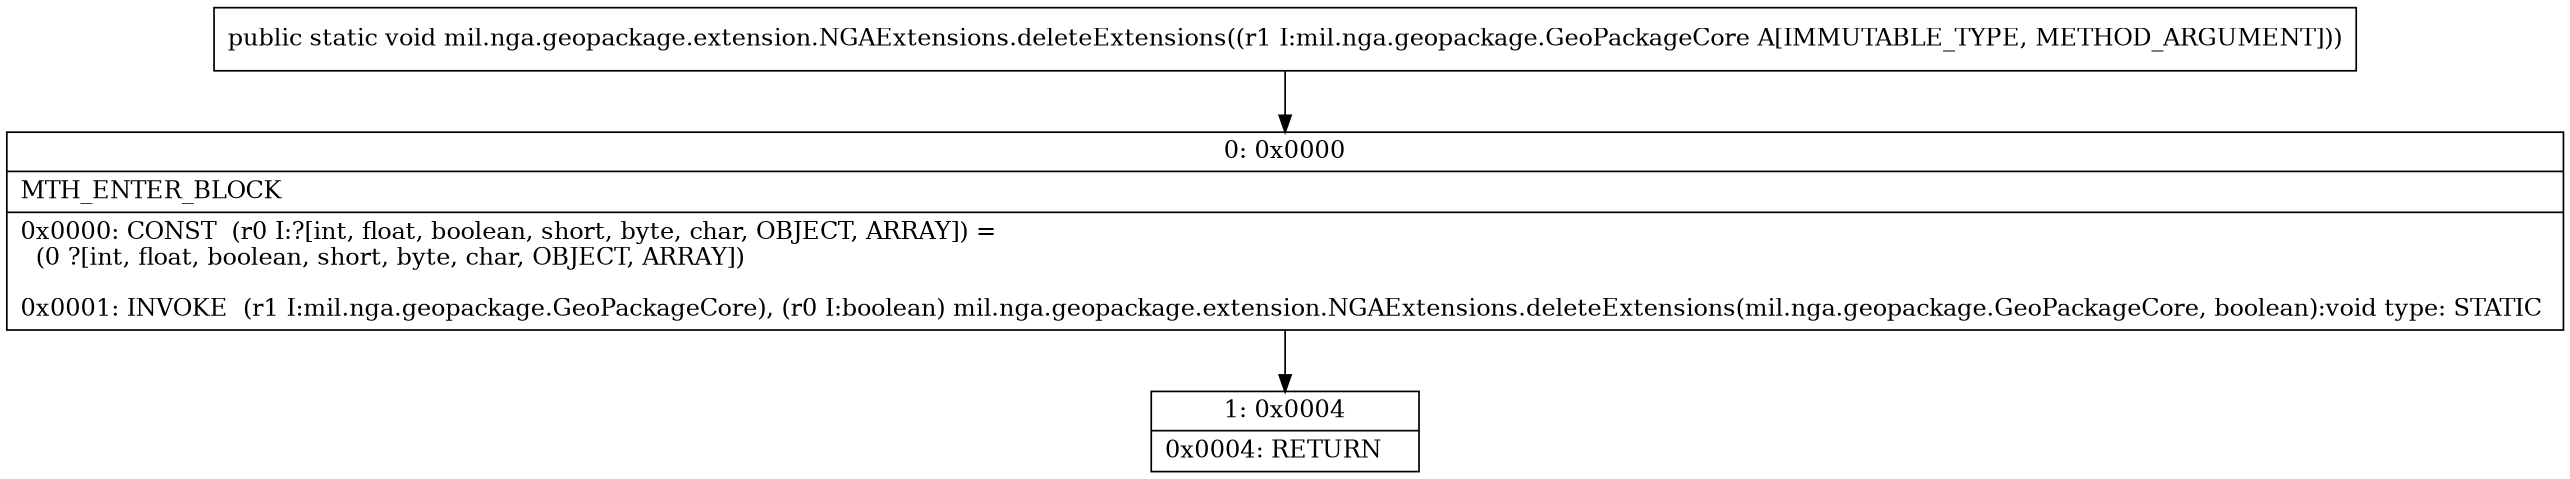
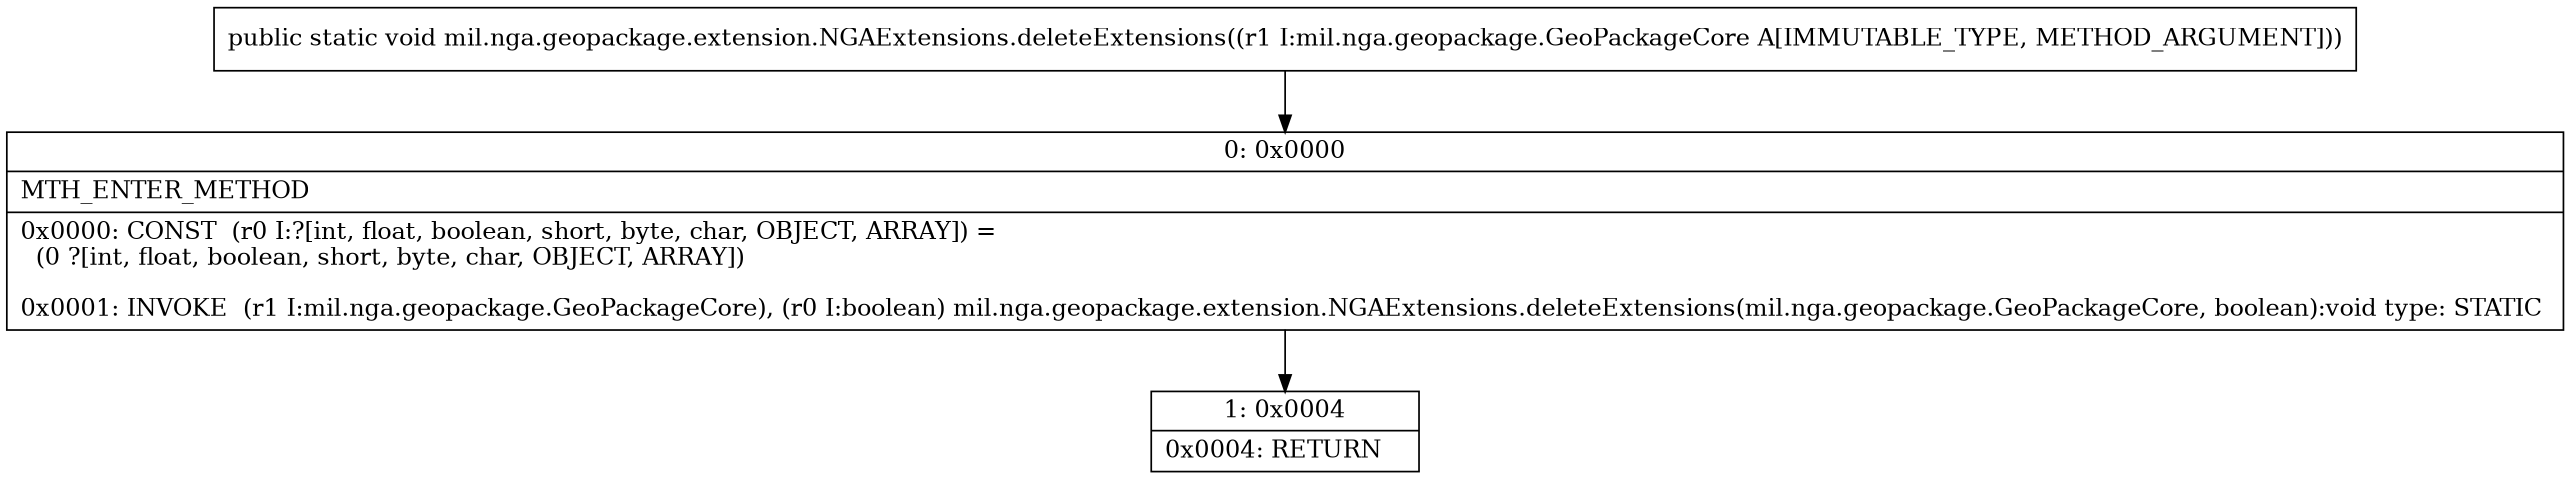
node "0: 0x0000": text "MTH_ENTER_BLOCK" -> "MTH_ENTER_METHOD"
